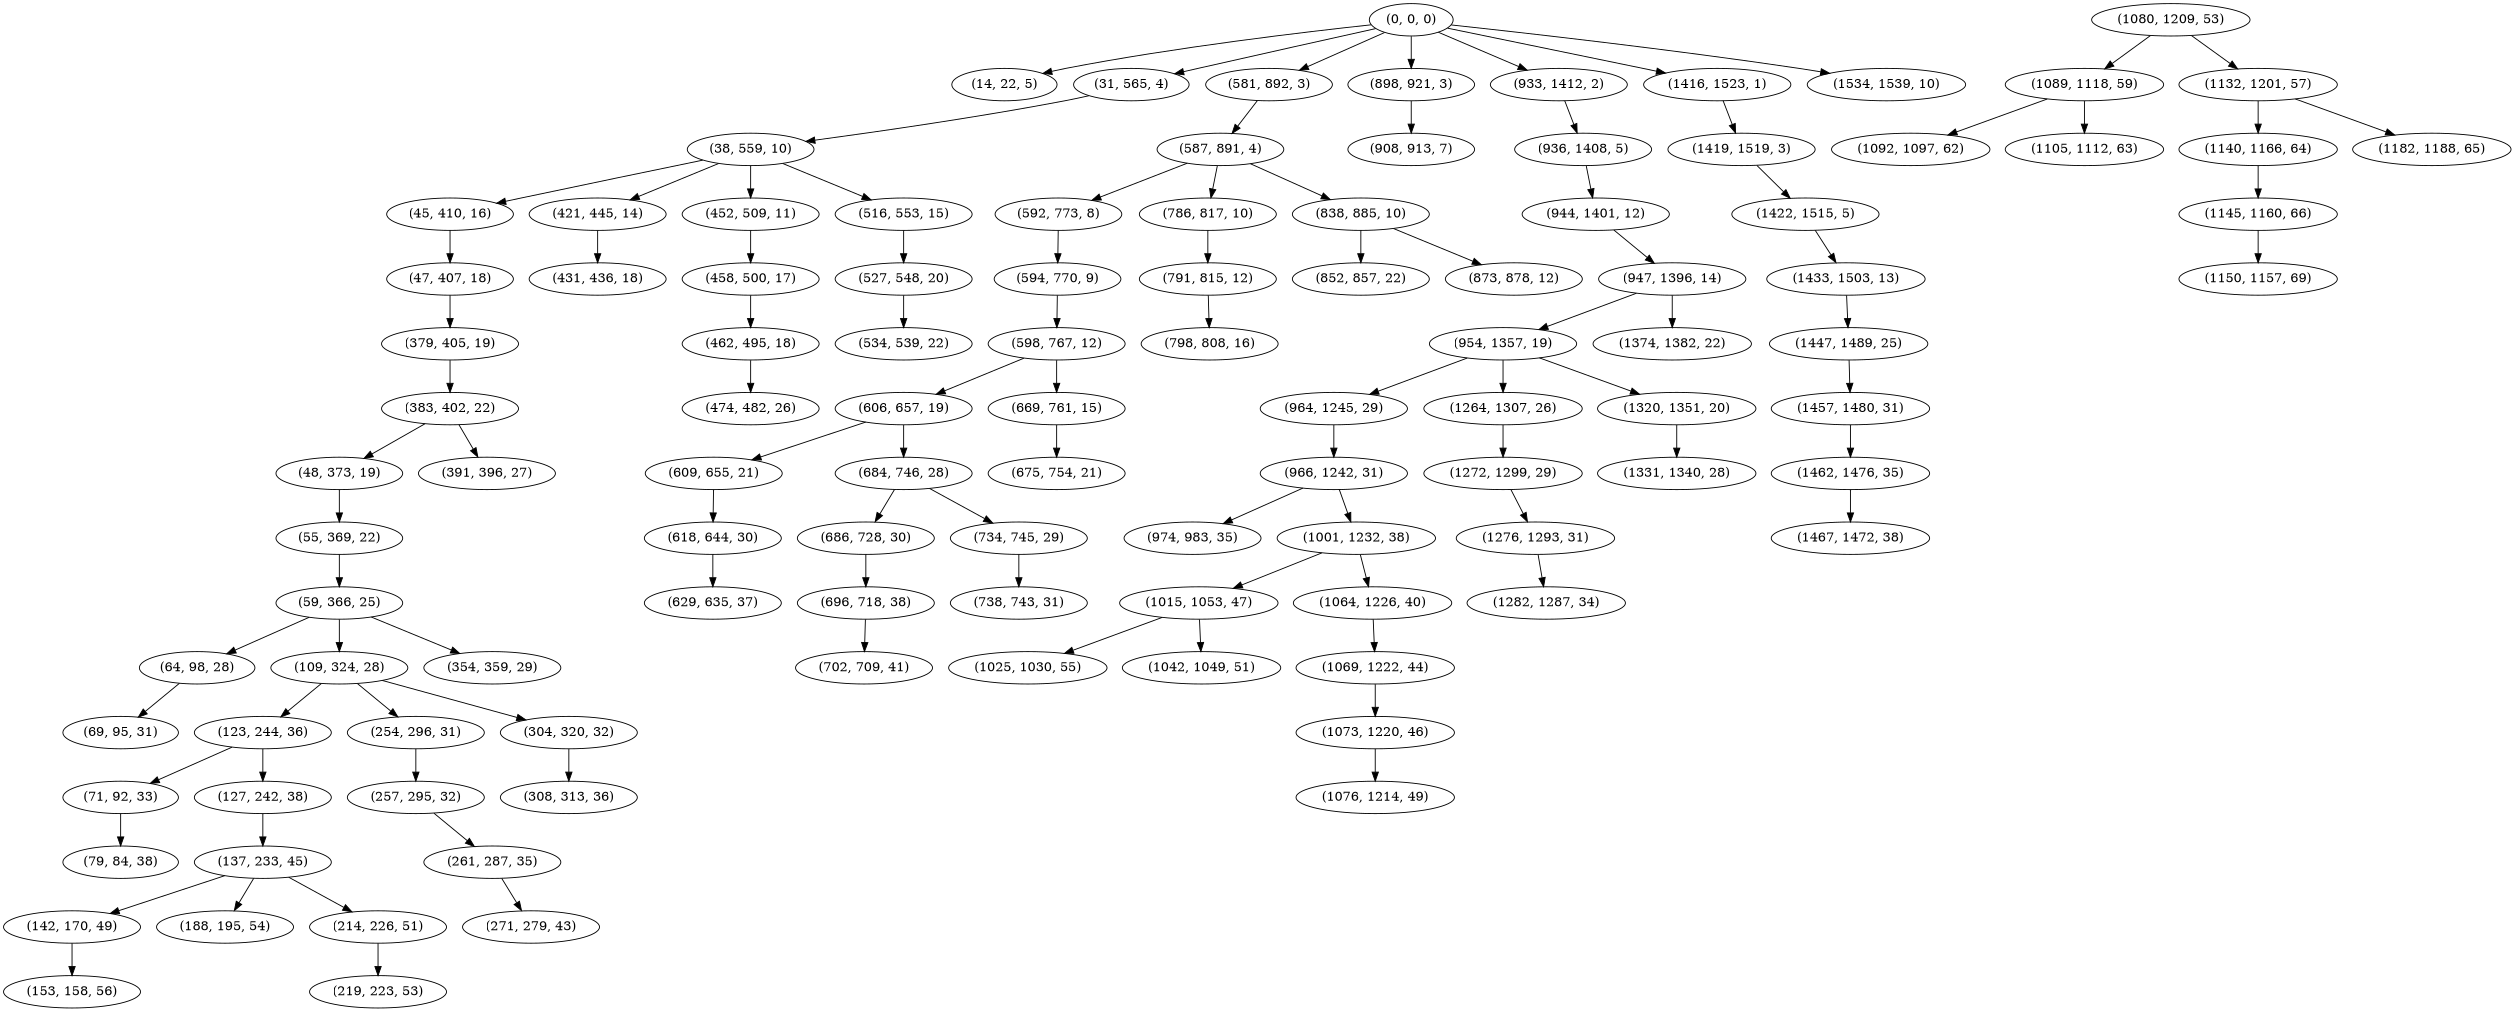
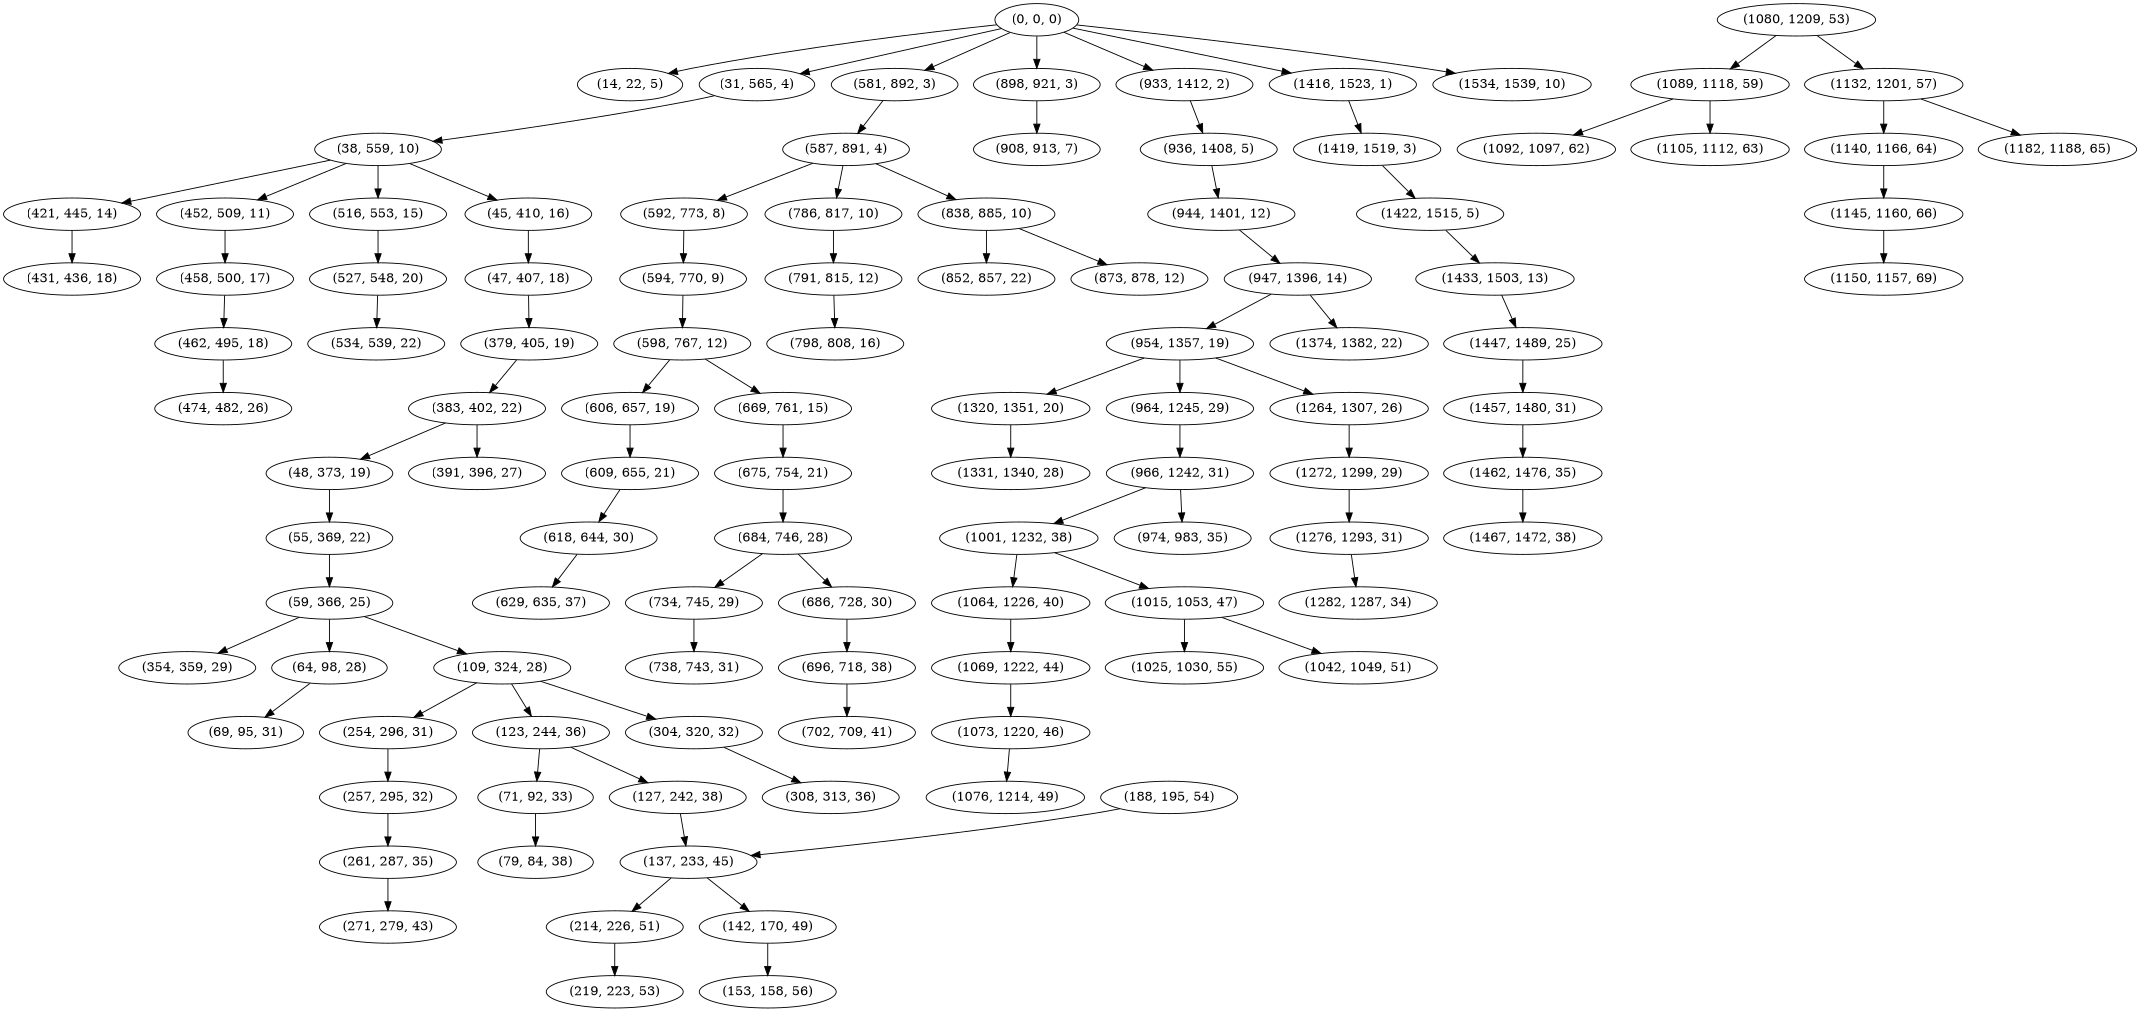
edge "(606, 657, 19)" -> "(684, 746, 28)": now "(675, 754, 21)" -> "(684, 746, 28)"
edge "(137, 233, 45)" -> "(188, 195, 54)": reversed
